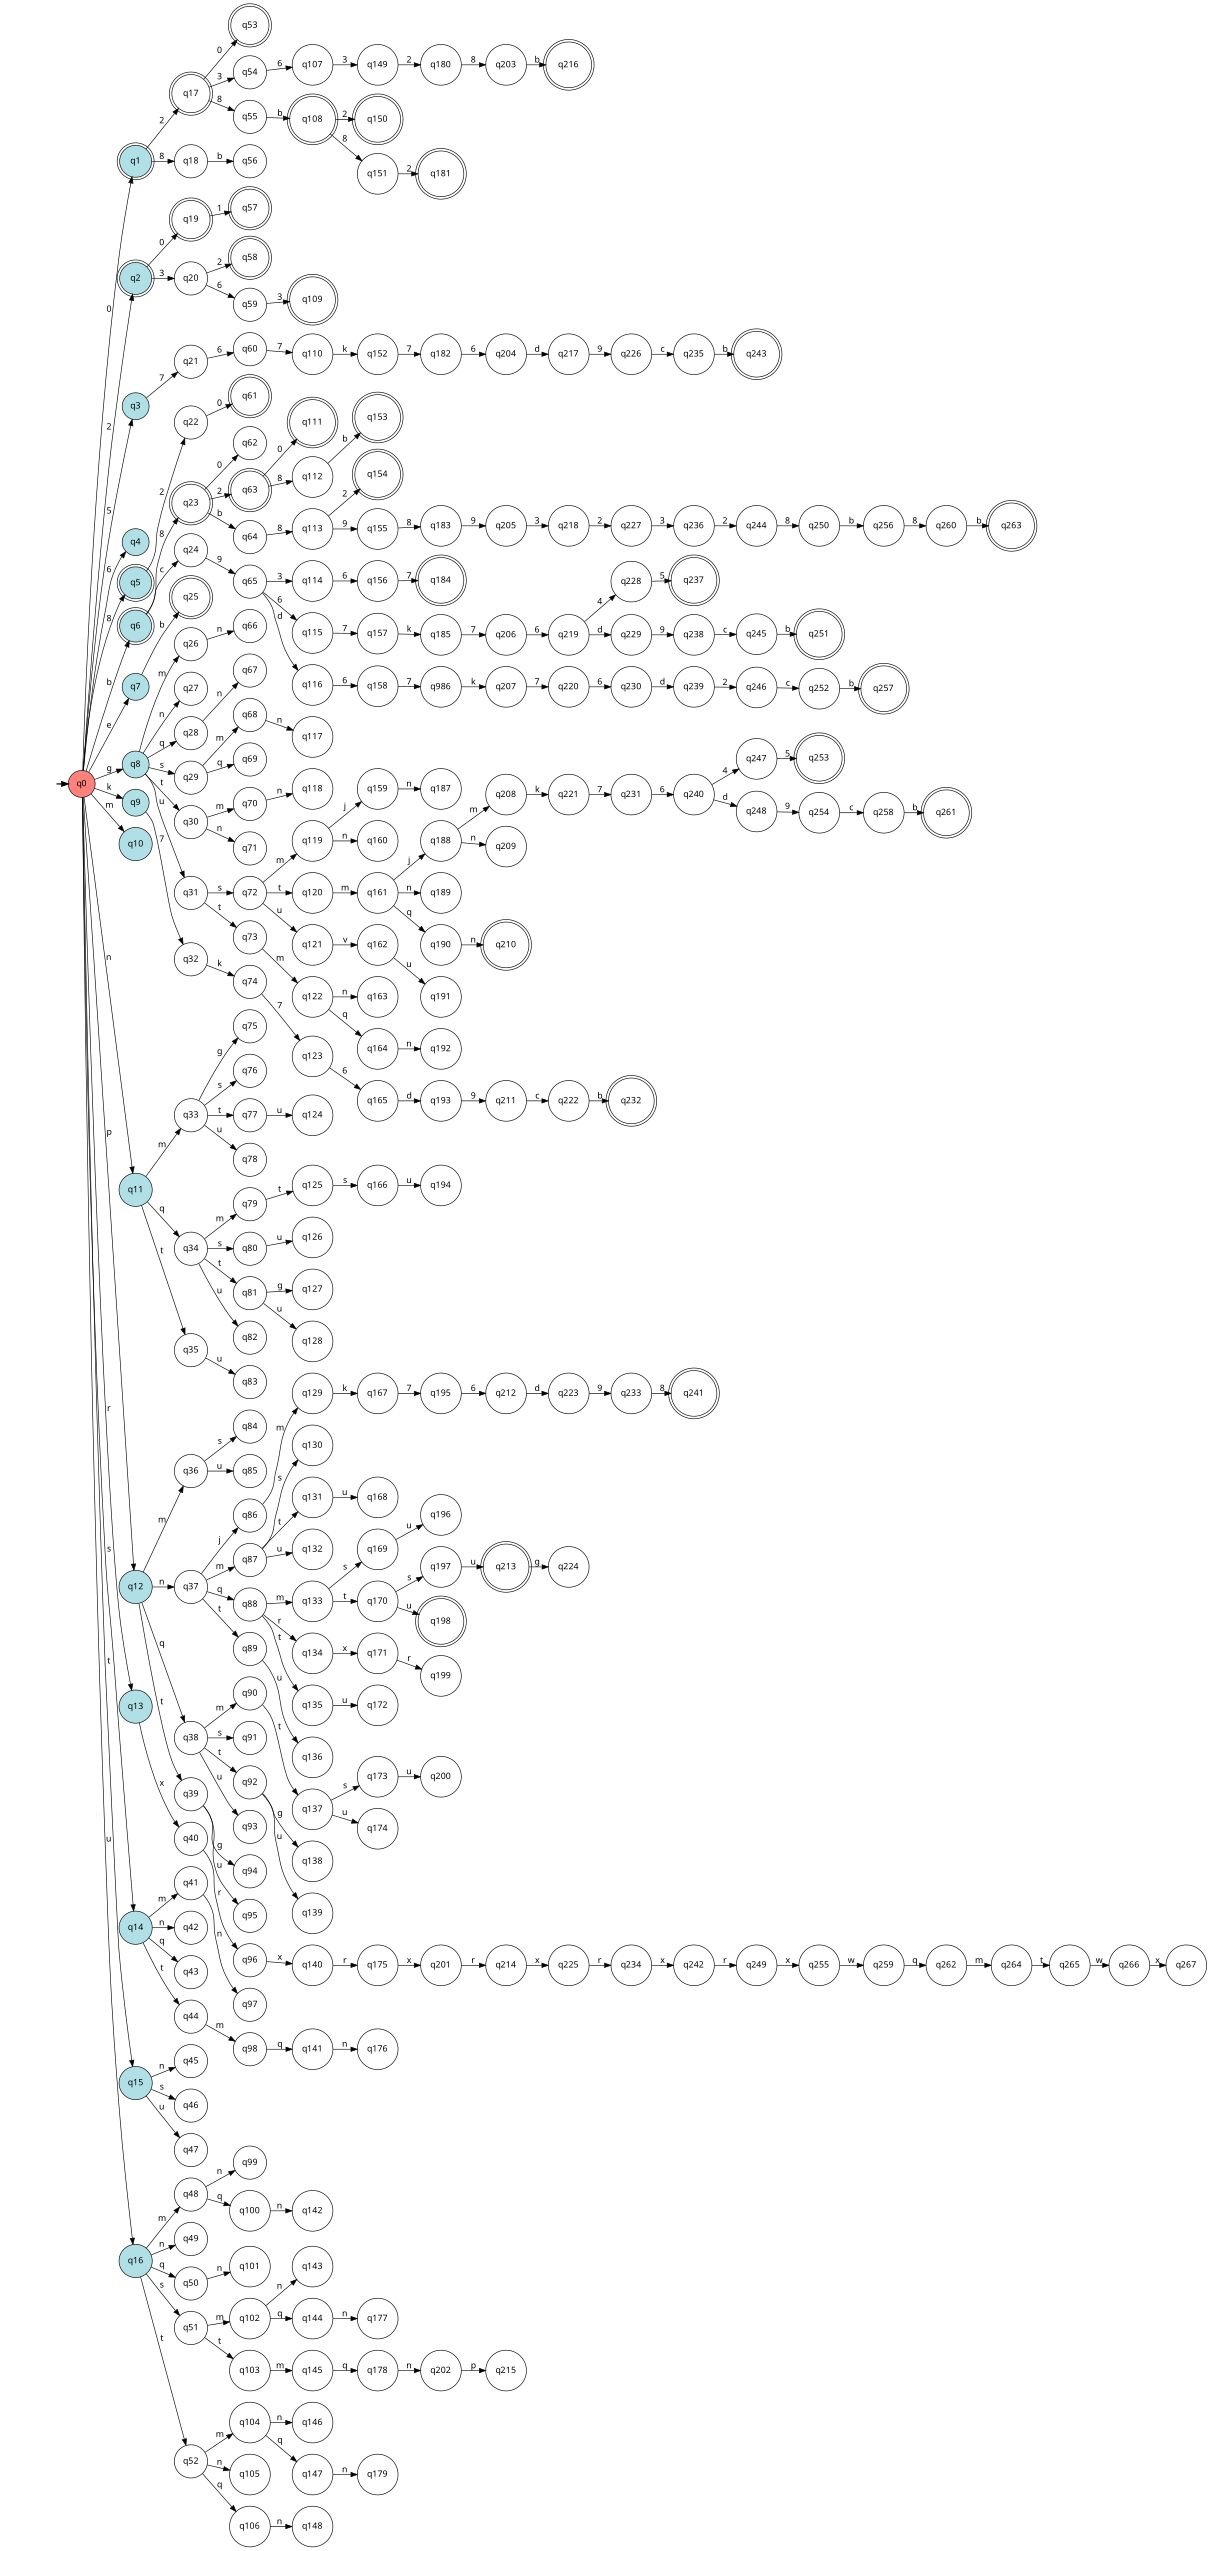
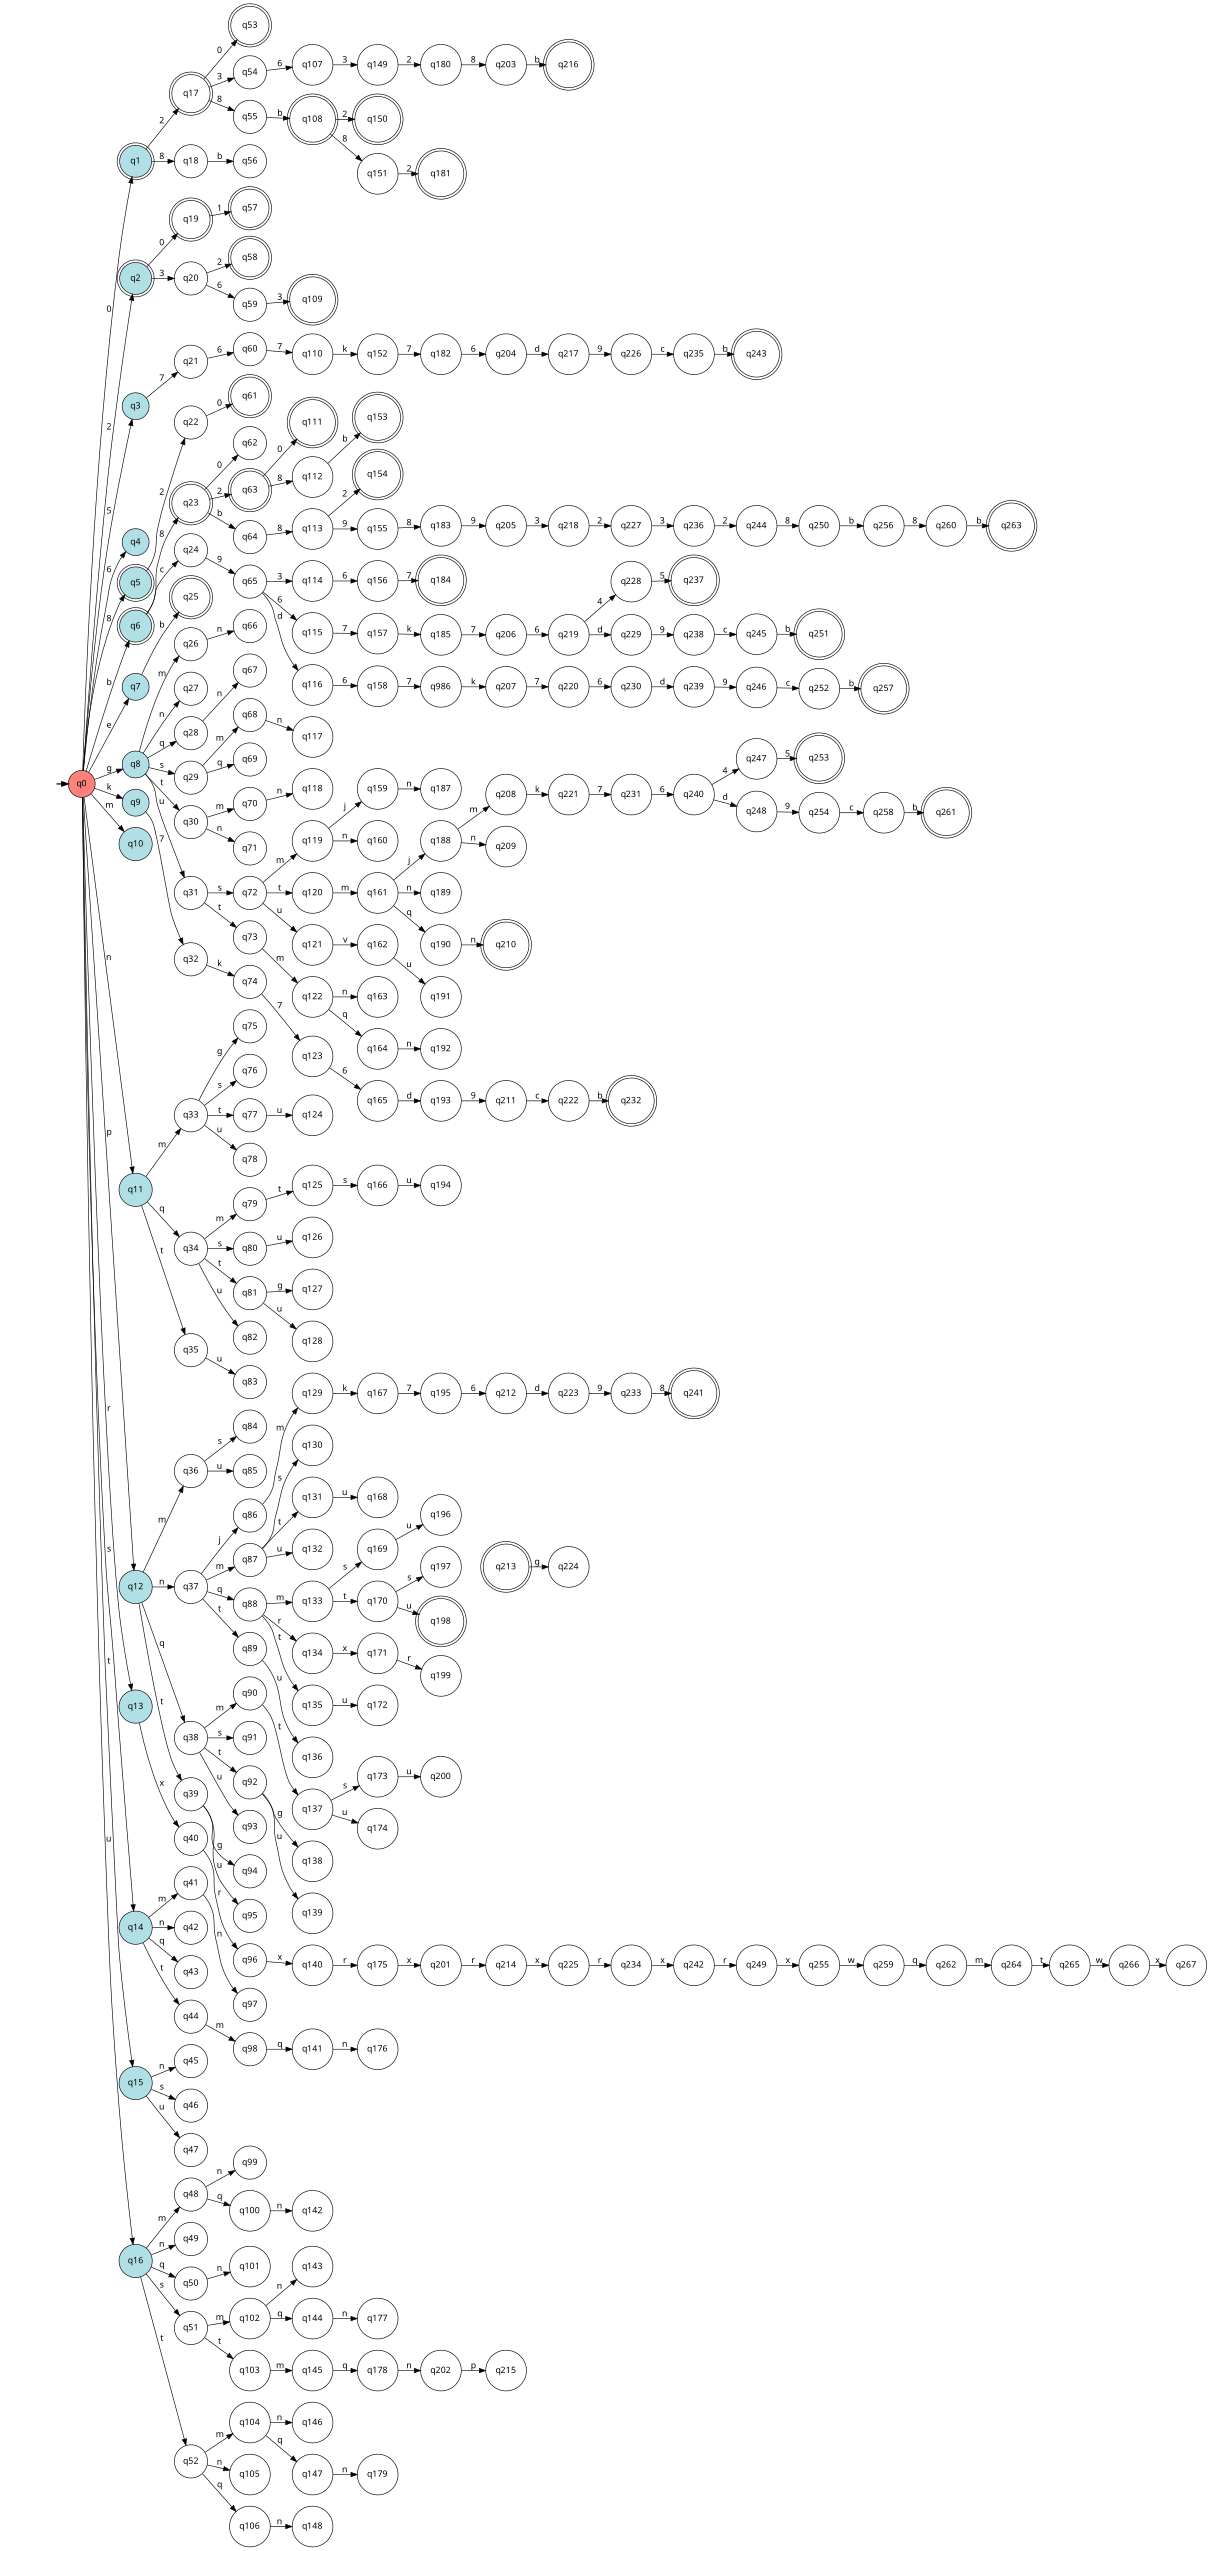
edge "q239" -> "q246": label "2" -> "9"
edge "q197" -> "q213": removed, label "u"
